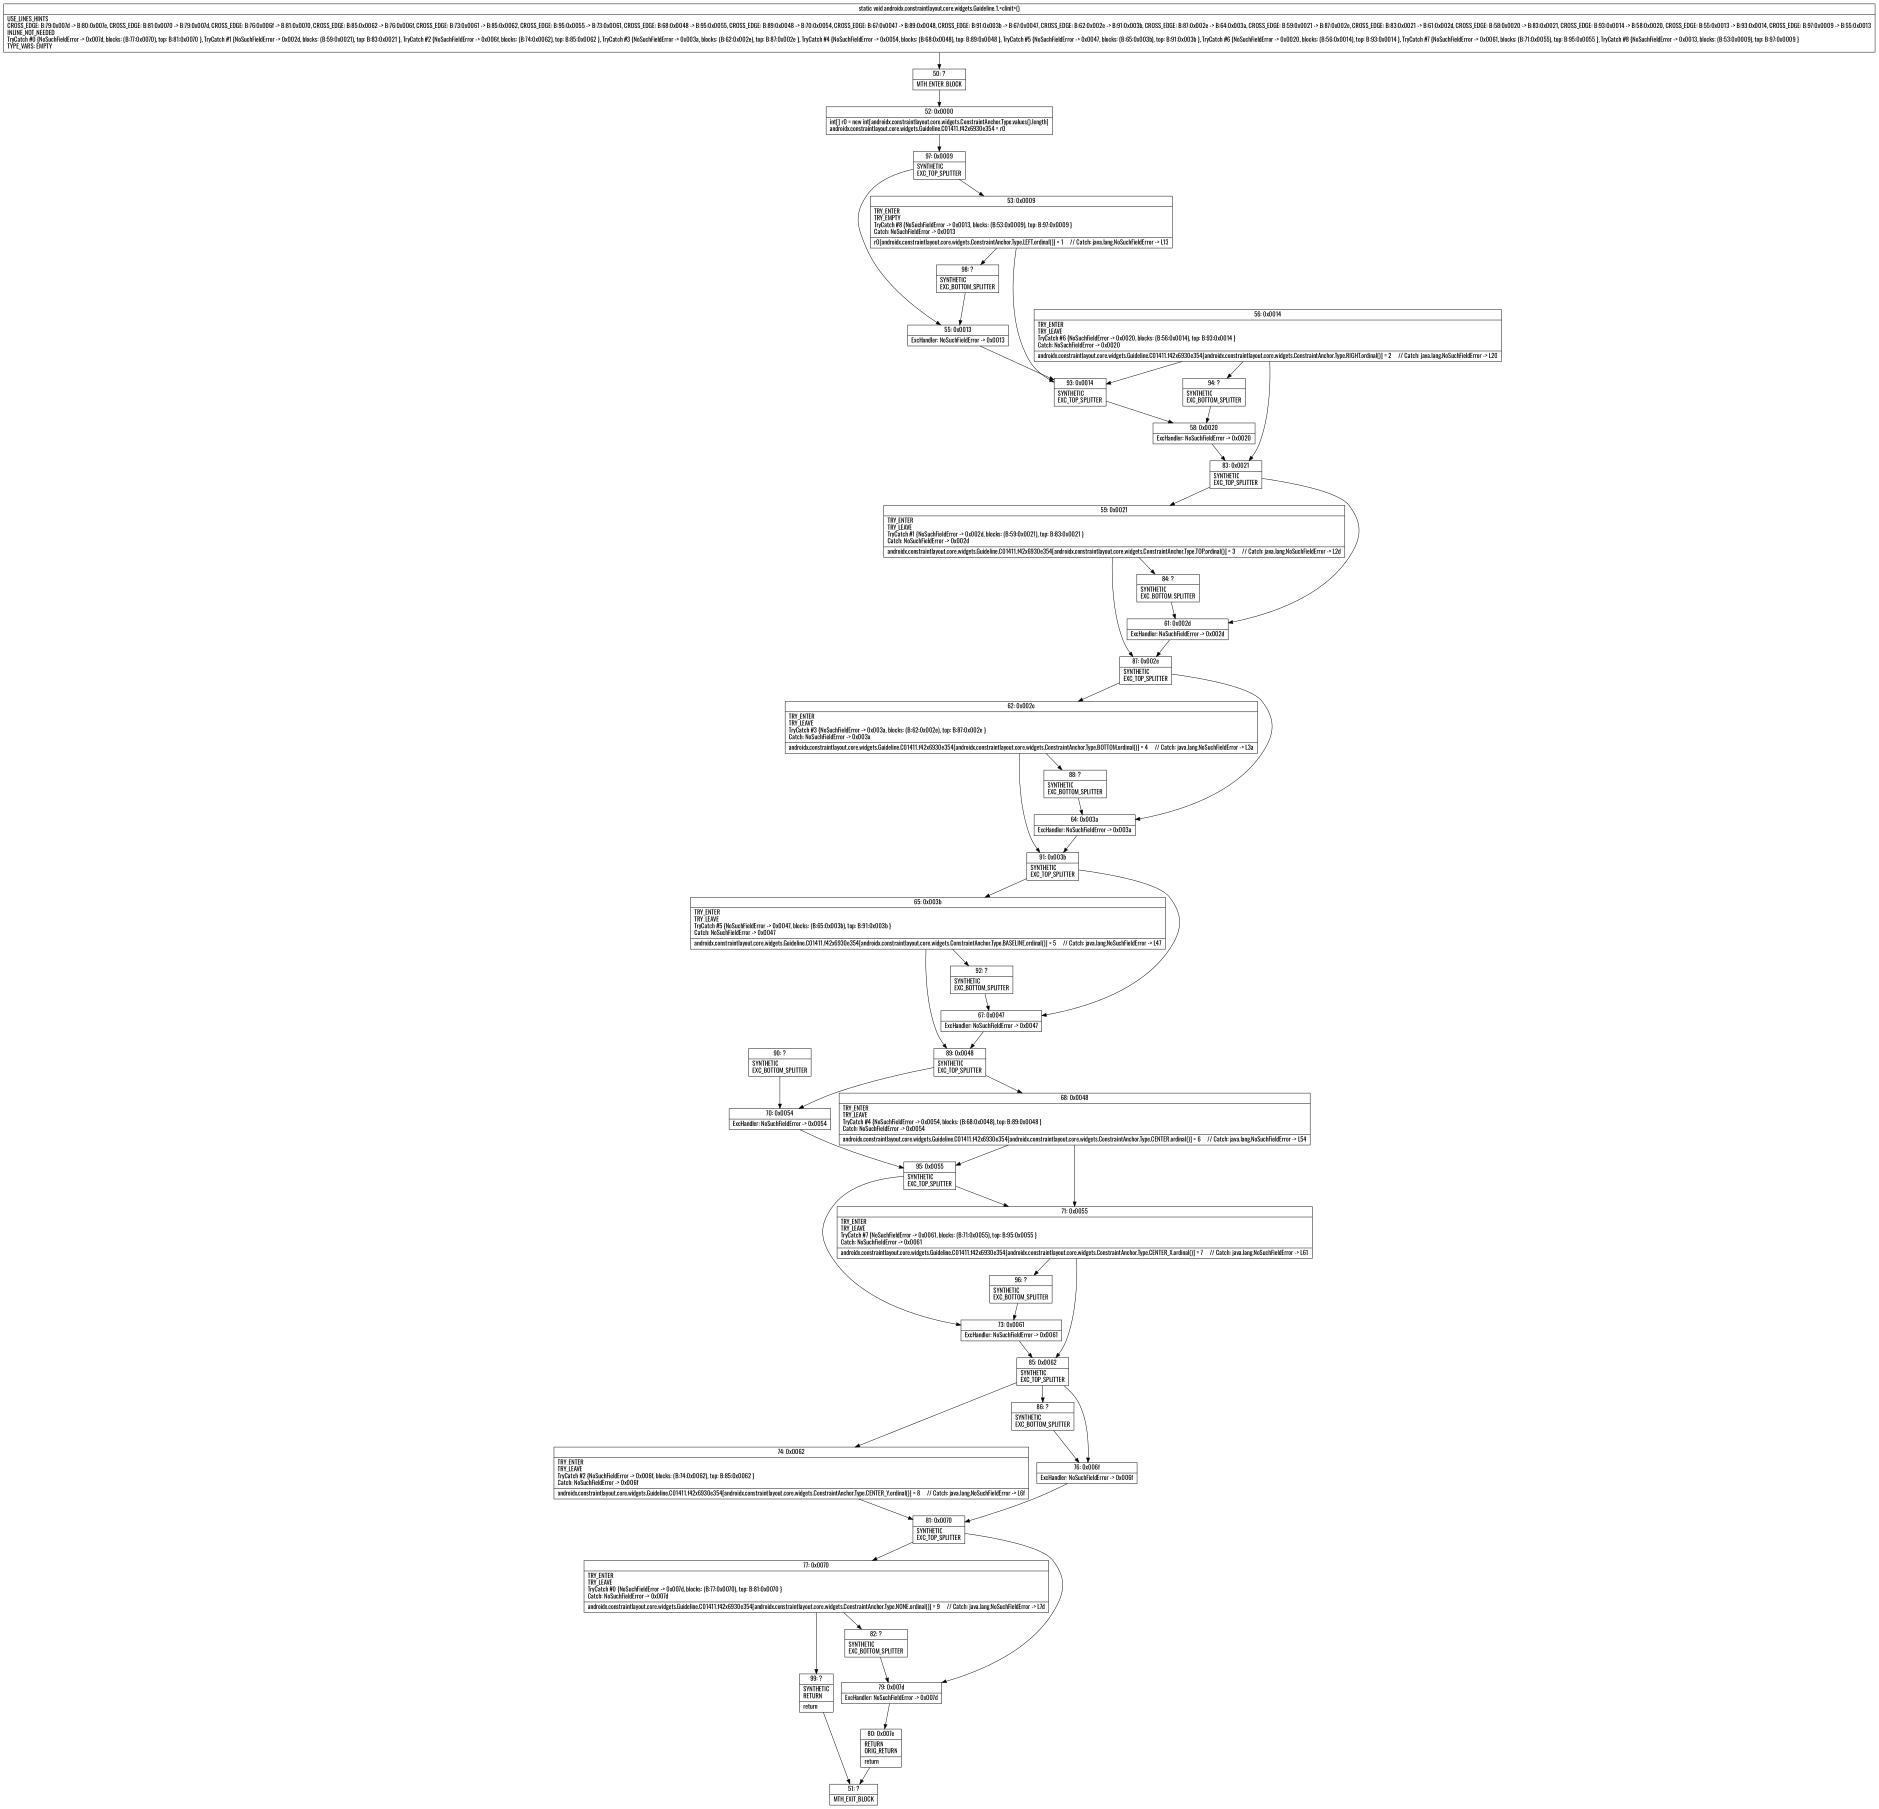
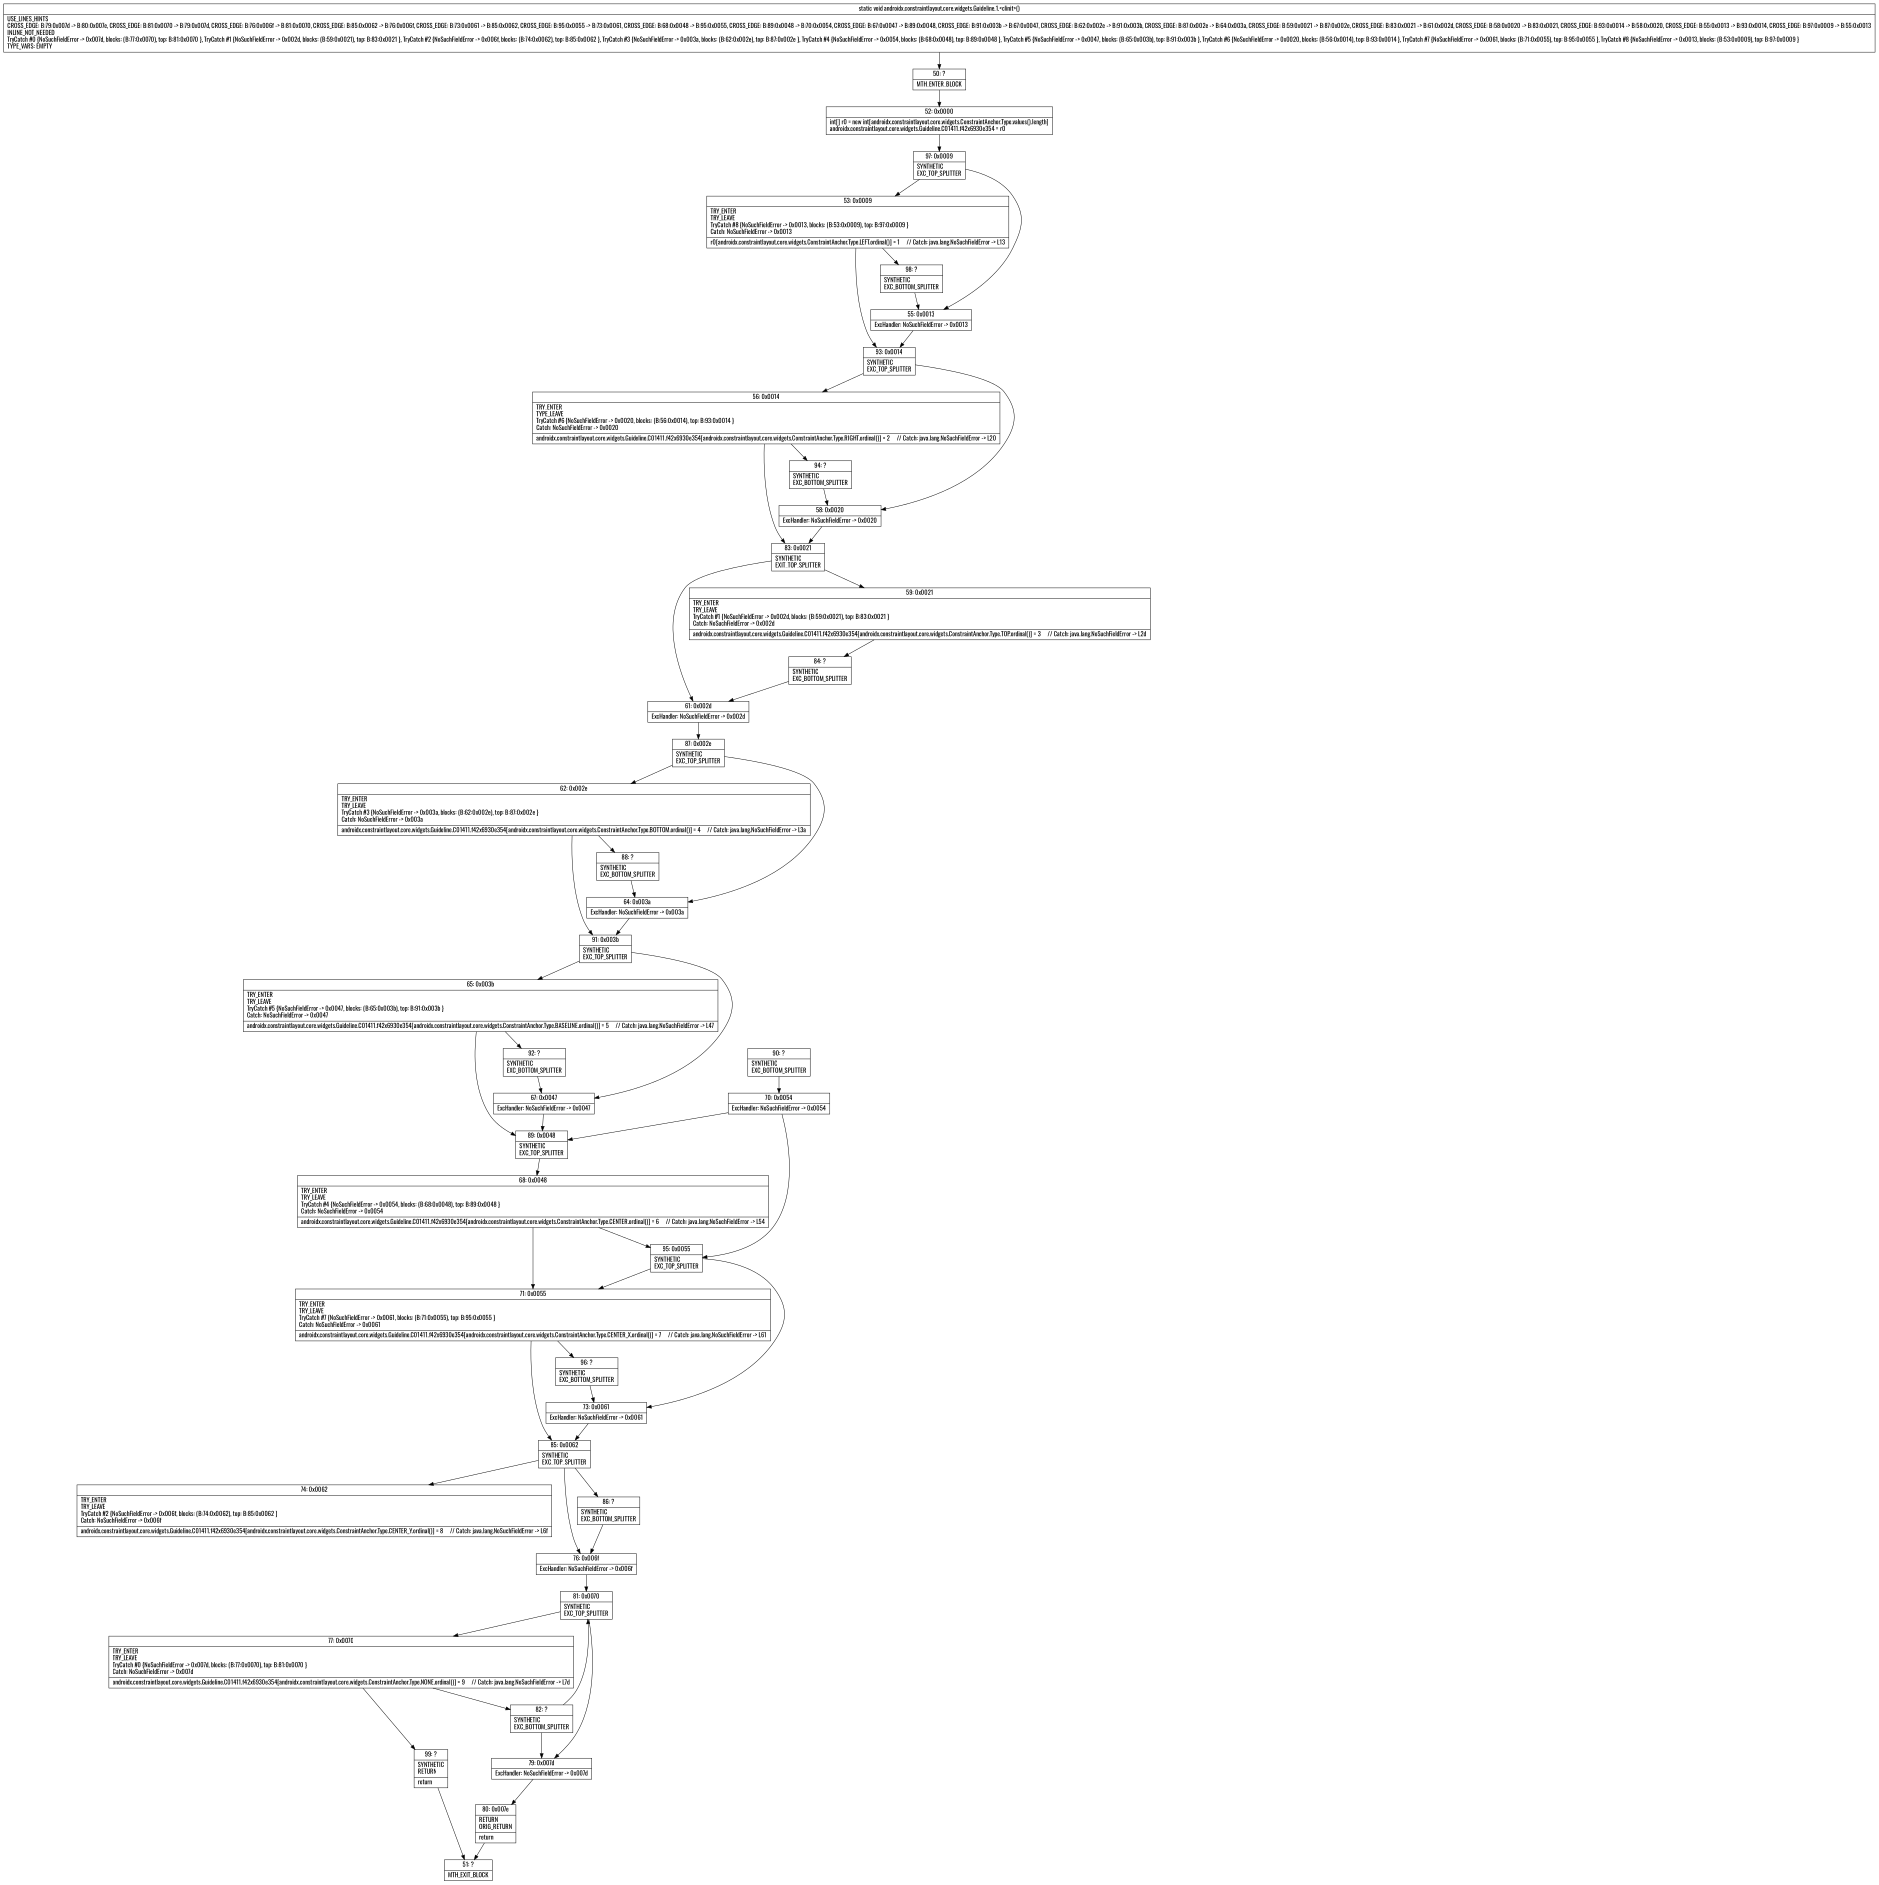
node "53: 0x0009": text "TRY_EMPTY" -> "TRY_LEAVE"
node "56: 0x0014": text "TRY_LEAVE" -> "TYPE_LEAVE"
edge "56: 0x0014" -> "93: 0x0014": reversed
node "83: 0x0021": text "EXC_TOP_SPLITTER" -> "EXIT_TOP_SPLITTER"
edge "59: 0x0021" -> "87: 0x002e": removed
edge "89: 0x0048" -> "70: 0x0054": reversed
edge "74: 0x0062" -> "81: 0x0070": now "82: ?" -> "81: 0x0070"
